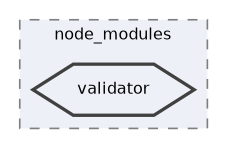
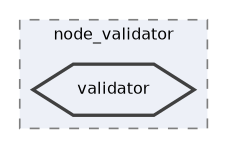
cluster "node_modules": label "node_modules" -> "node_validator"
